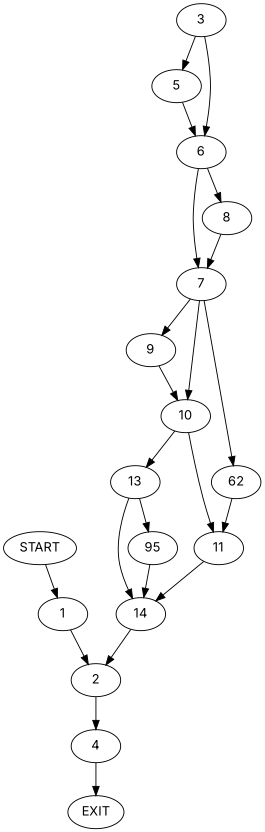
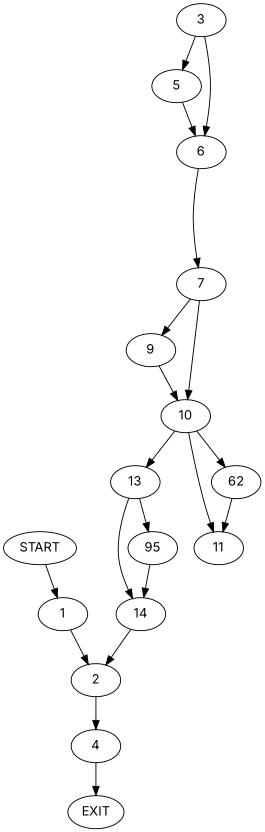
node "8": removed
edge "7" -> "62": now "10" -> "62"
edge "11" -> "14": removed
